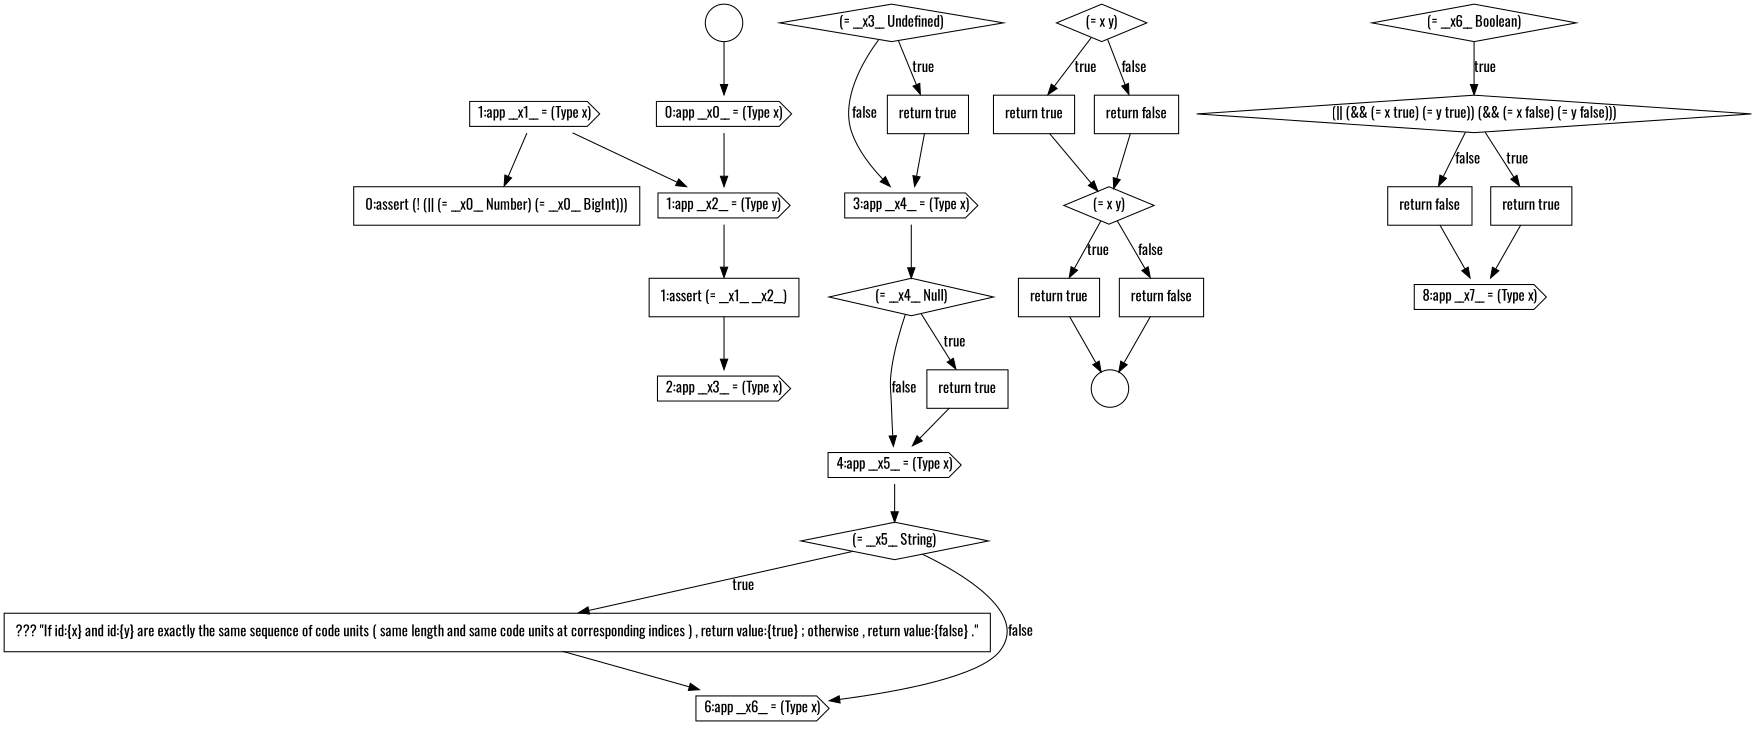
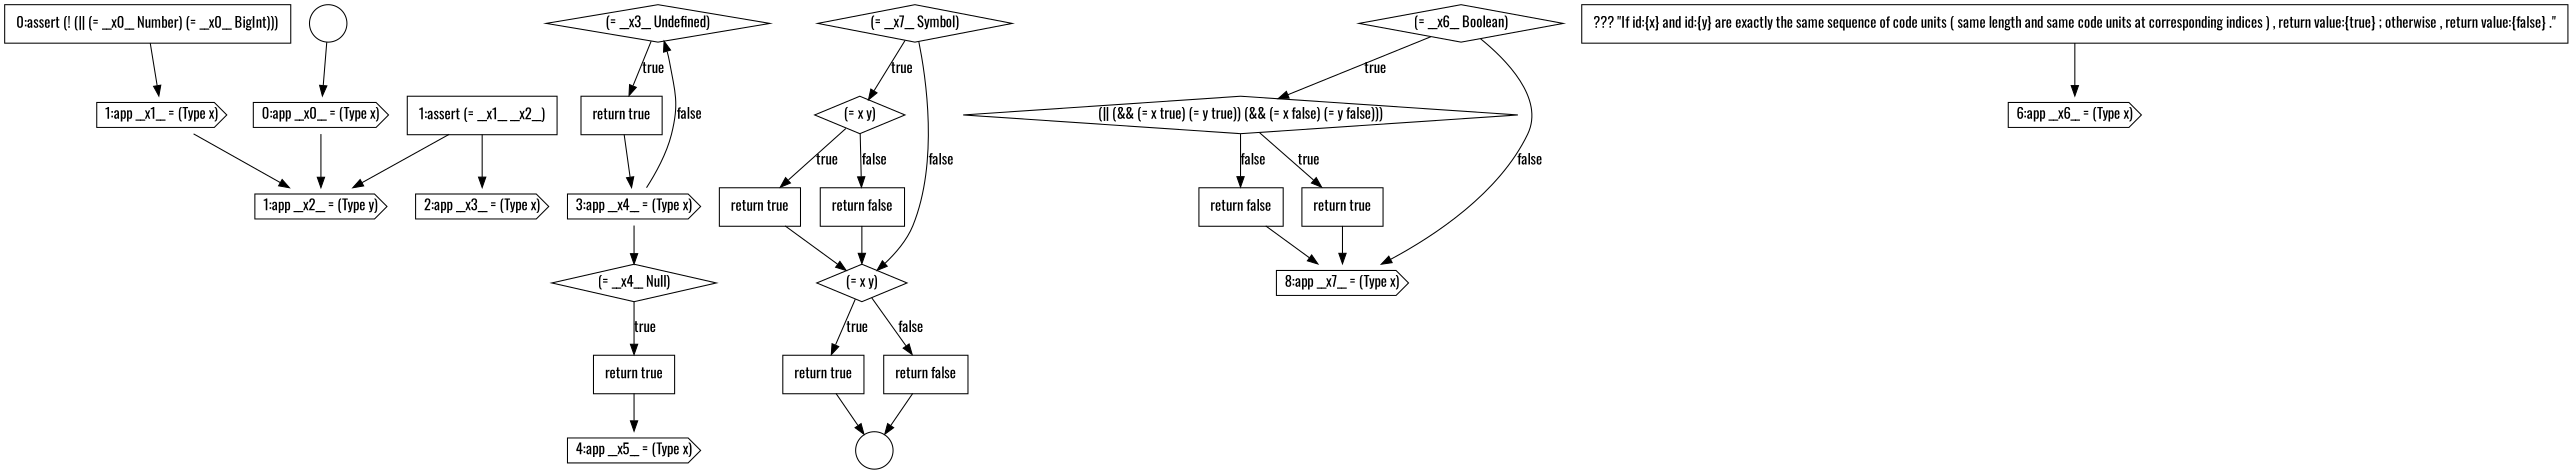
node "(= __x7__ Symbol)": added
edge "(= __x3__ Undefined)" -> "3:app __x4__ = (Type x)": reversed
edge "1:app __x1__ = (Type x)" -> "0:assert (! (|| (= __x0__ Number) (= __x0__ BigInt)))": reversed
edge "(= __x6__ Boolean)" -> "8:app __x7__ = (Type x)": added, label "false"
edge "1:app __x2__ = (Type y)" -> "1:assert (= __x1__ __x2__)": reversed
edge "(= __x4__ Null)" -> "4:app __x5__ = (Type x)": removed, label "false"
node "(= __x5__ String)": removed
